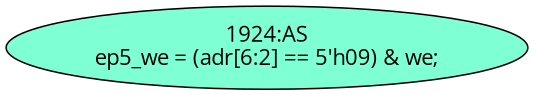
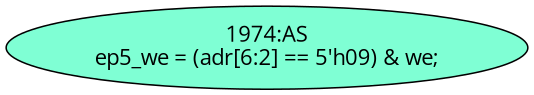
node "1924:AS ep5_we = (adr[6:2] == 5'h09) & we;": label "1924:AS ep5_we = (adr[6:2] == 5'h09) & we;" -> "1974:AS ep5_we = (adr[6:2] == 5'h09) & we;"
